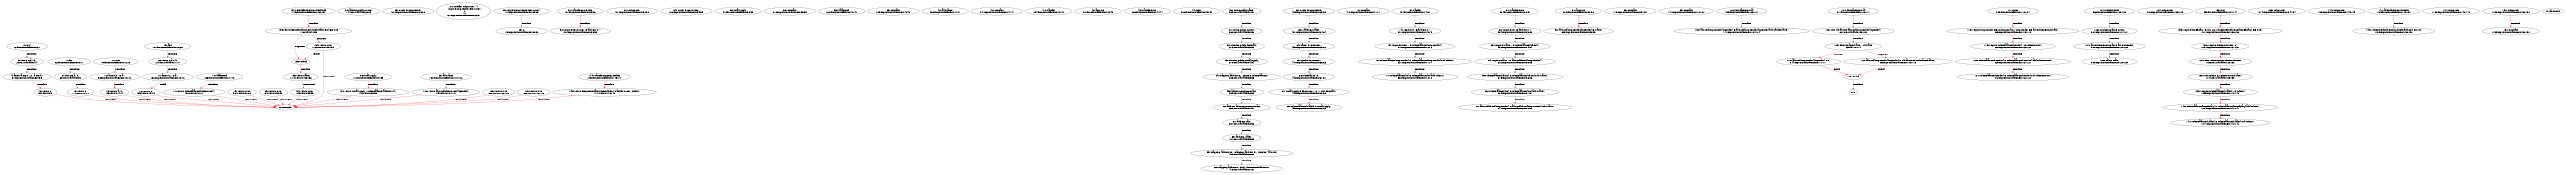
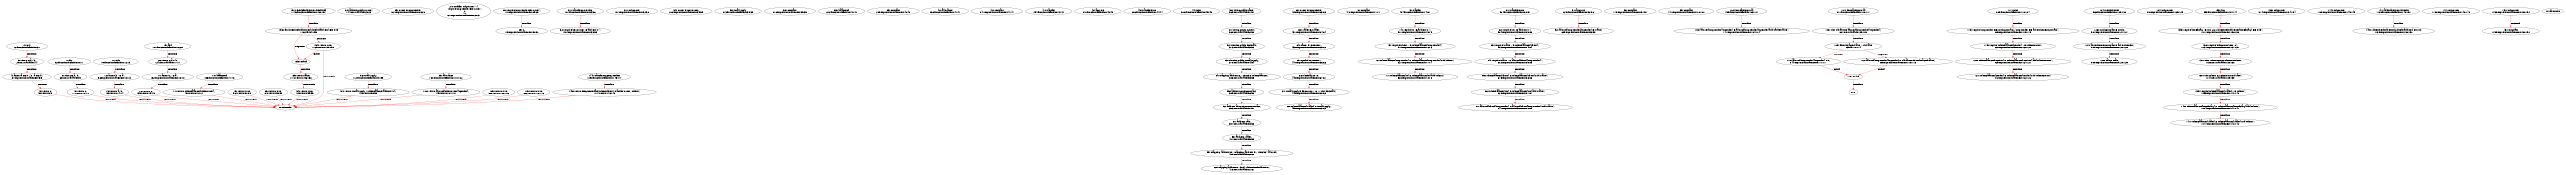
edge "4_ assert(a == 0 || c / a == b); 37-expression_statement-5-5" -> "5_ return c; 50-return-6-6": label "next_line" -> "pos_next"
edge "17_ assert(c >= a); 132-expression_statement-18-18" -> "18_ return c; 139-return-19-19": label "end_if" -> "next_line"
